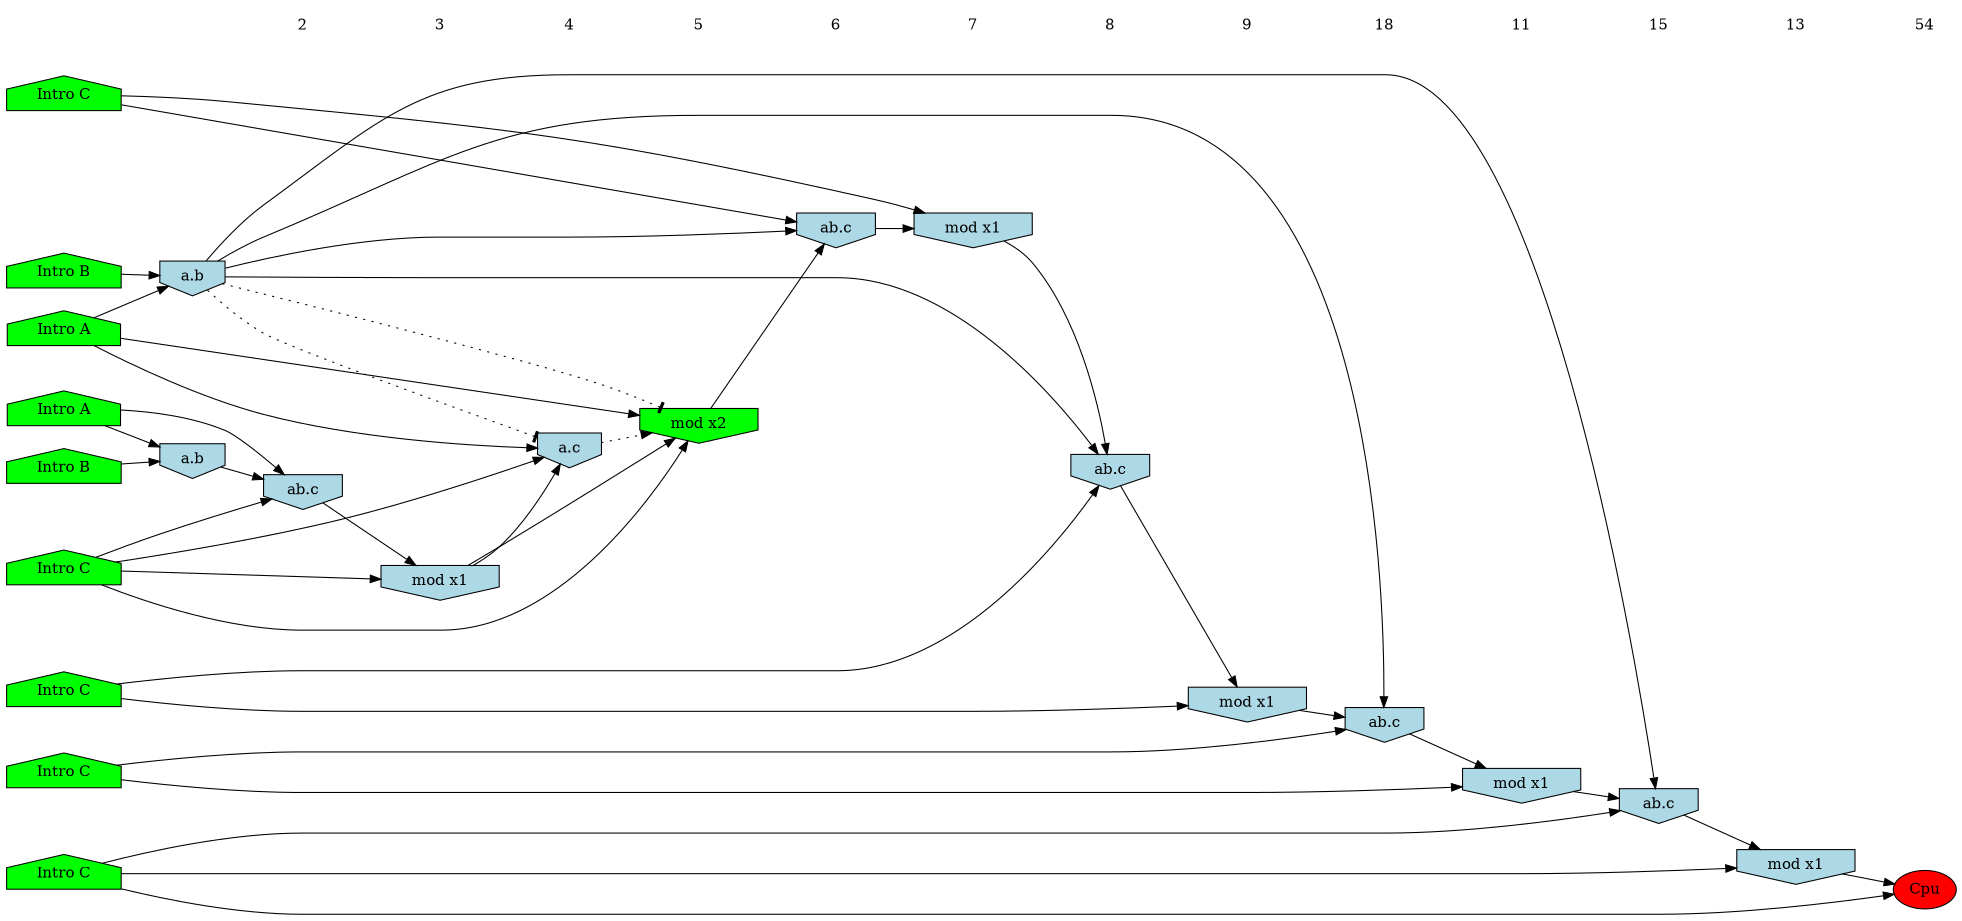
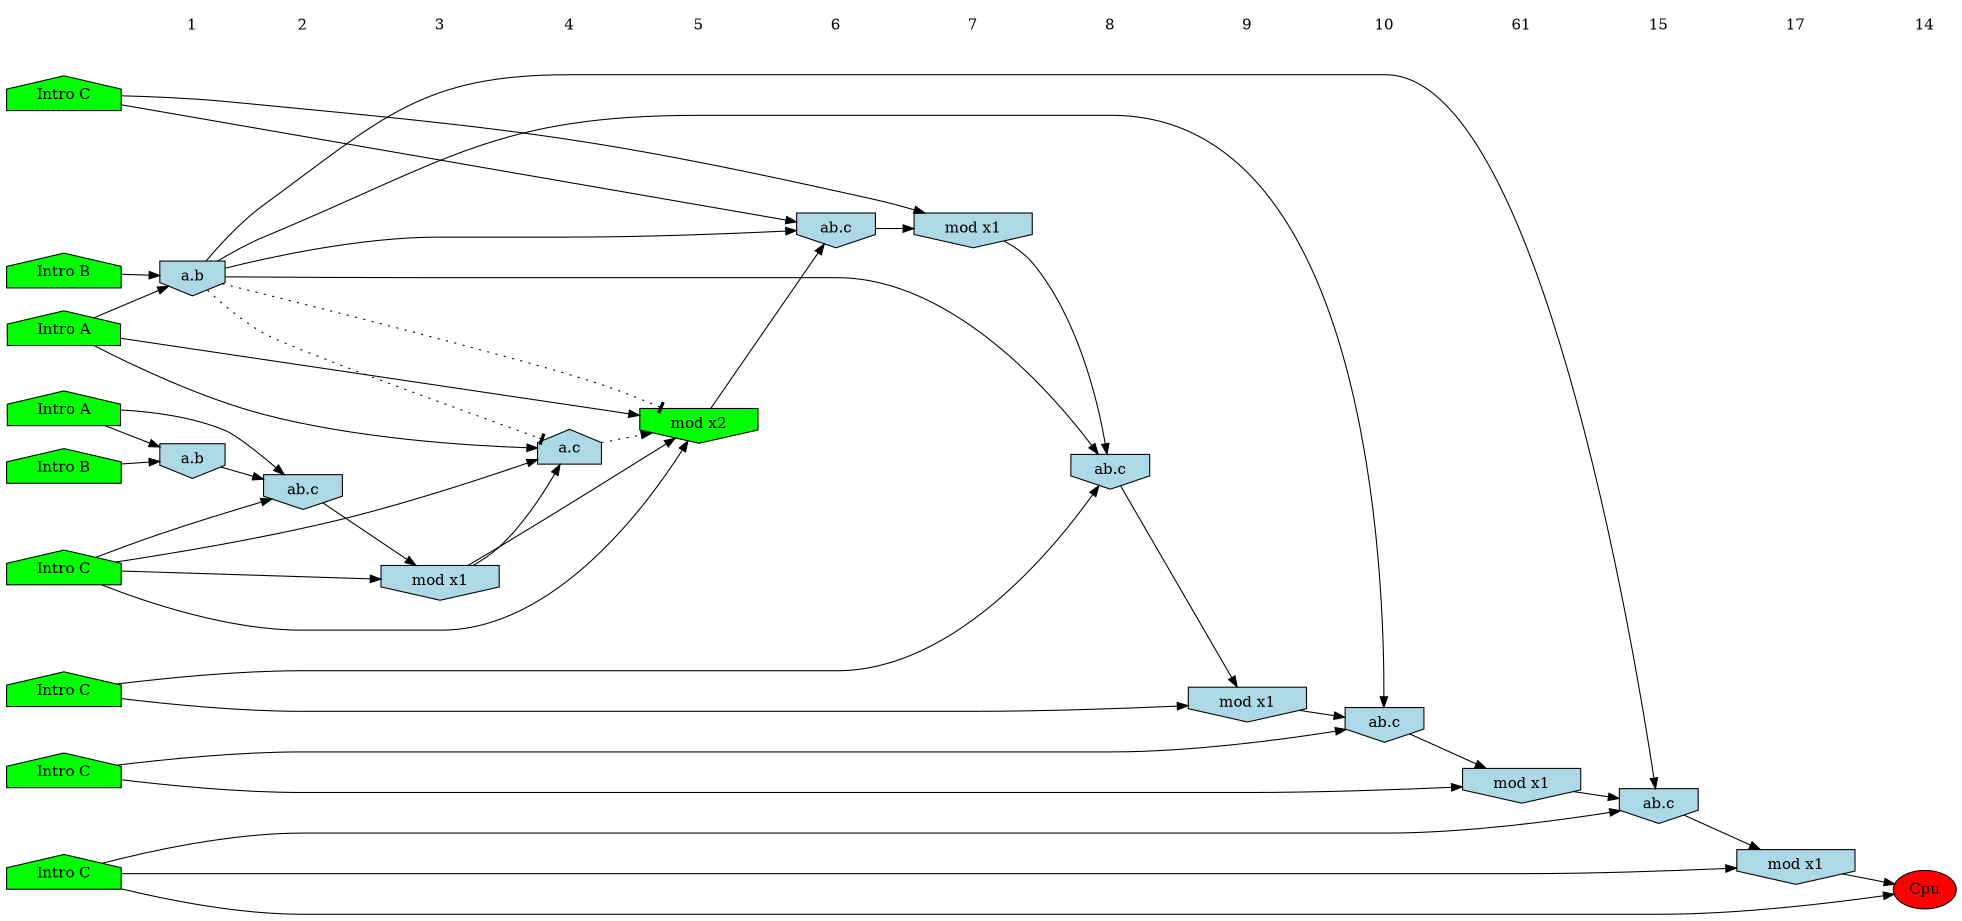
node "1": added
node "18": label "18" -> "10"
node "11": label "11" -> "61"
node "13": label "13" -> "17"
node "54": label "54" -> "14"
node "a.c": shape invhouse -> house
